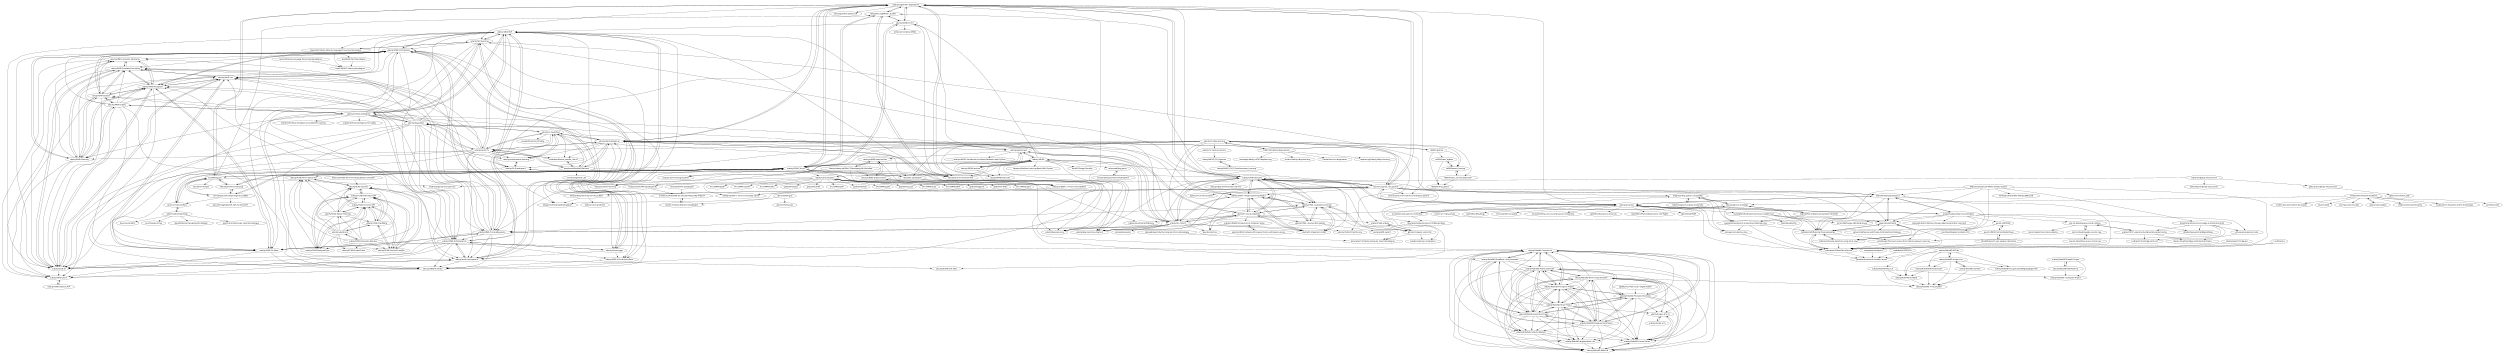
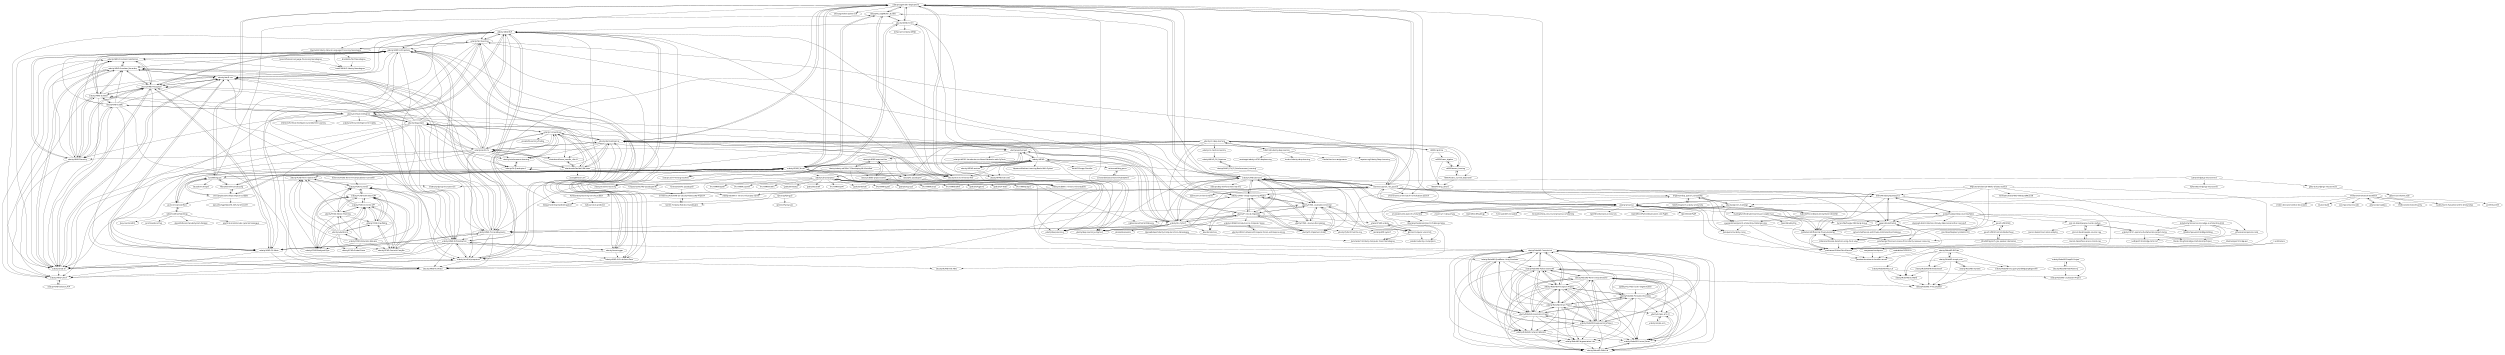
node "contributing/keras-cam": label "contributing/keras-cam" -> "jacobgil/keras-cam"
